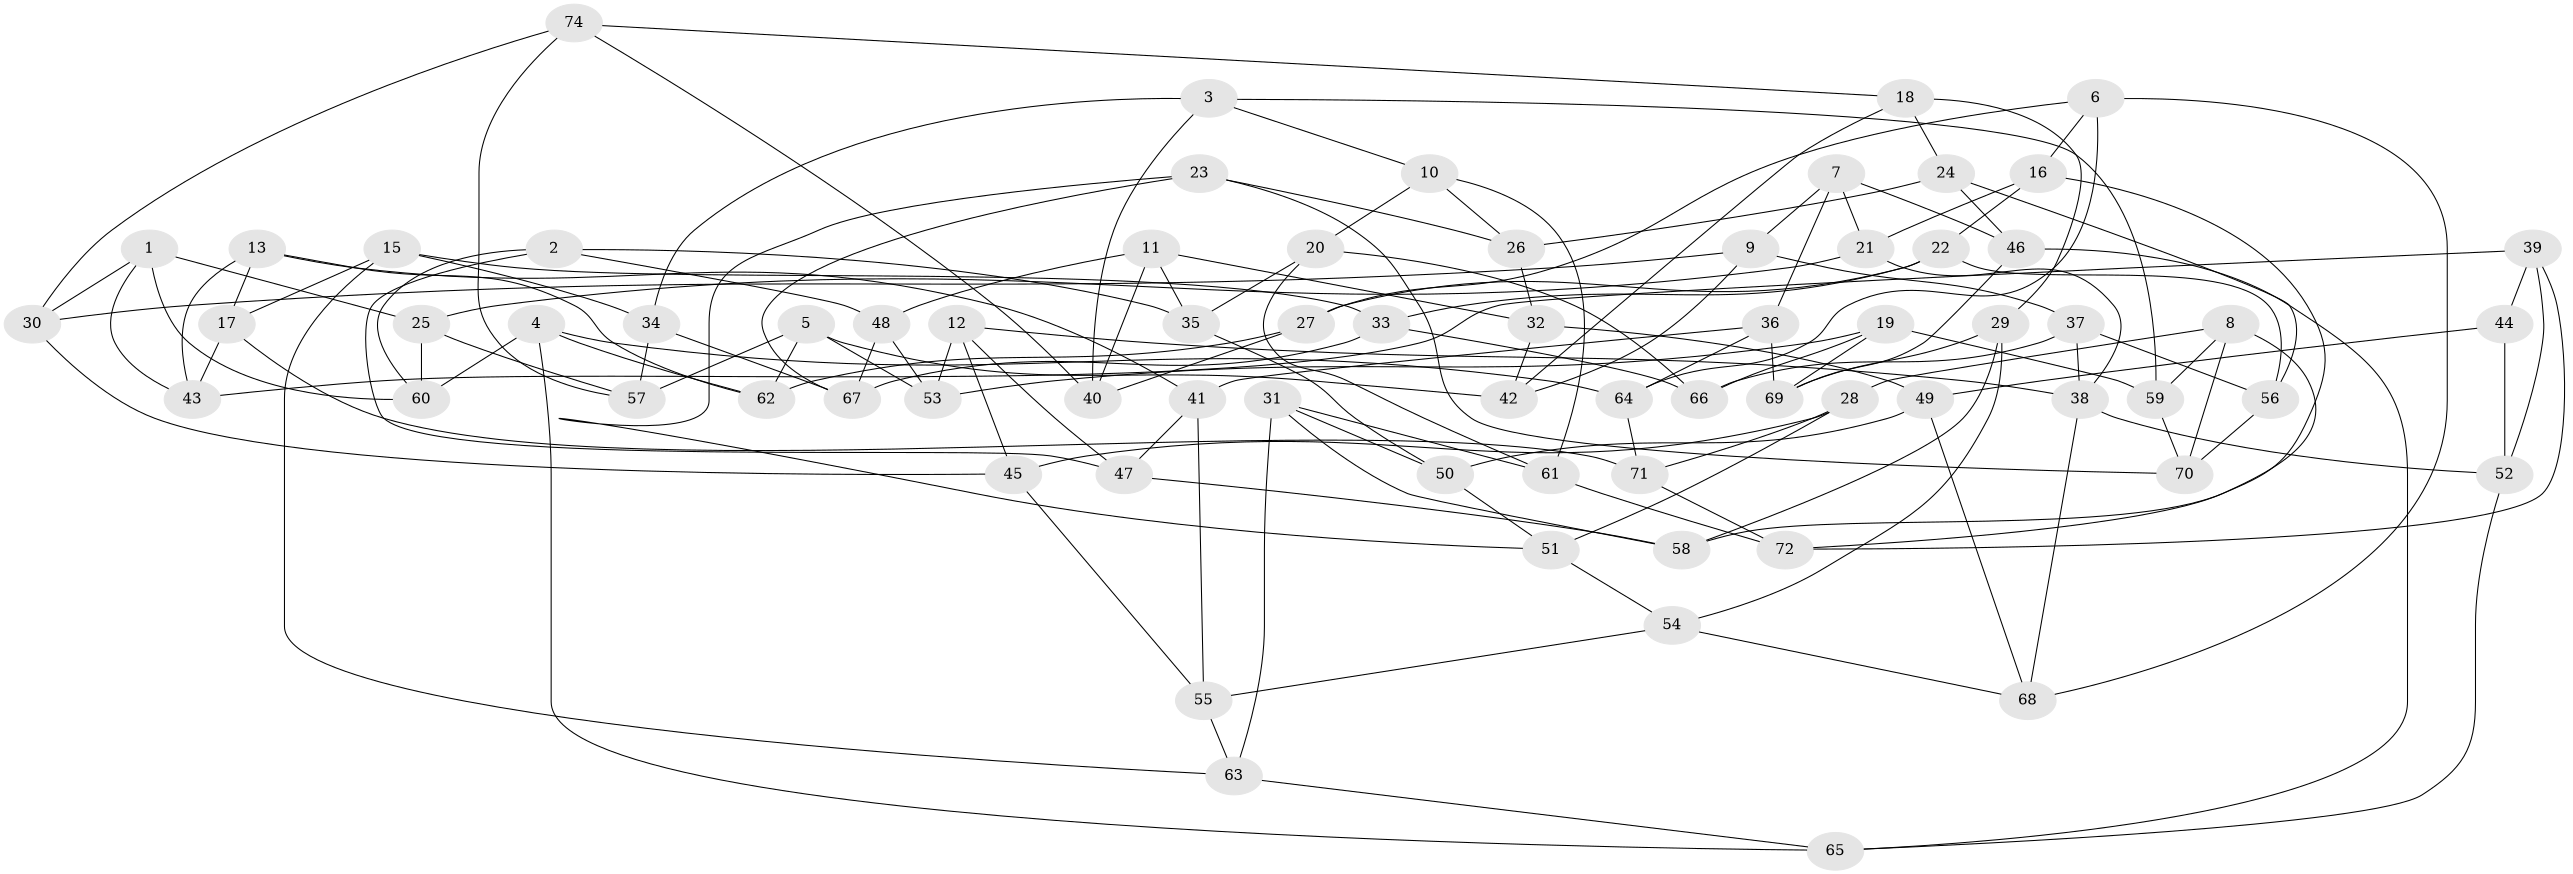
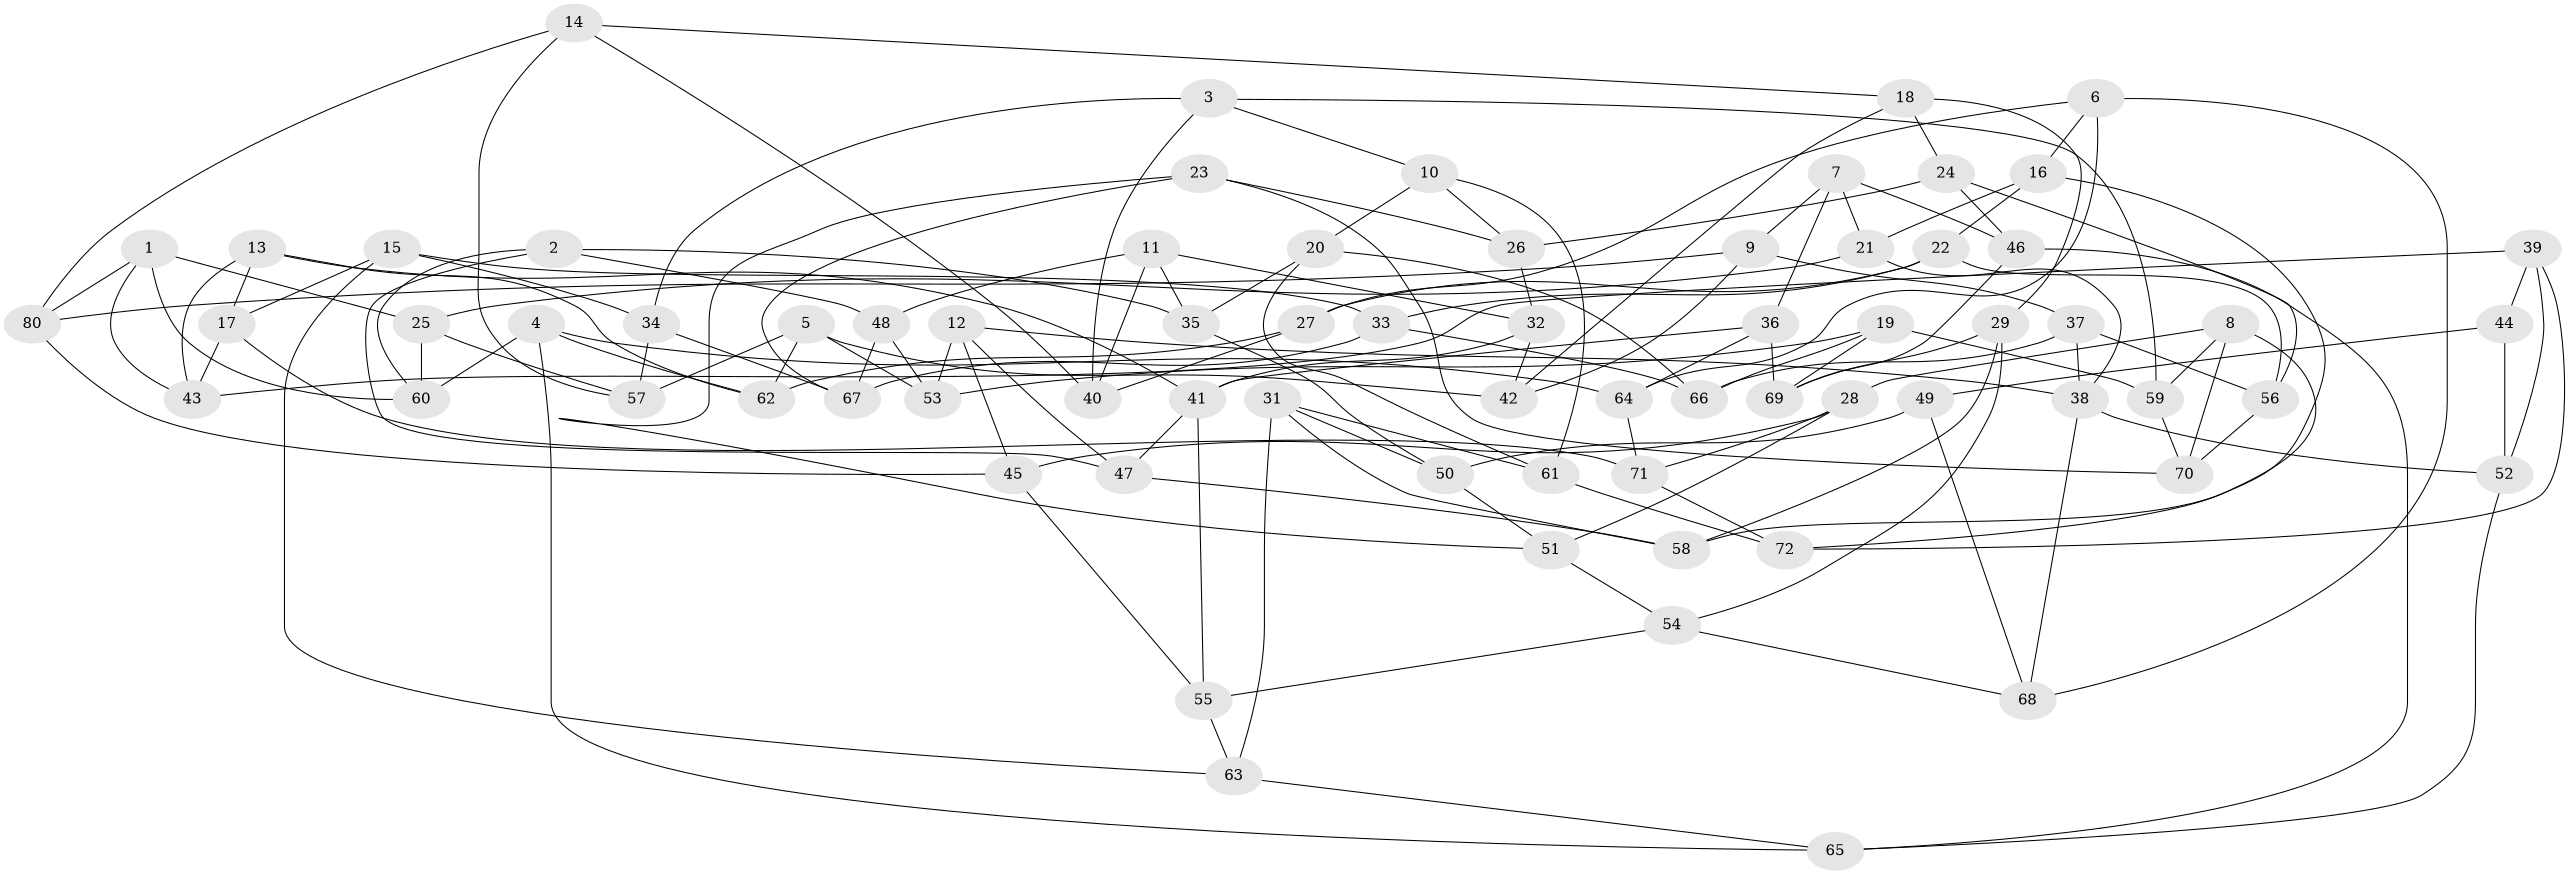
node "74": label "74" -> "14"
node "30": label "30" -> "80"
edge "32" -- "49": now "32" -- "41"
